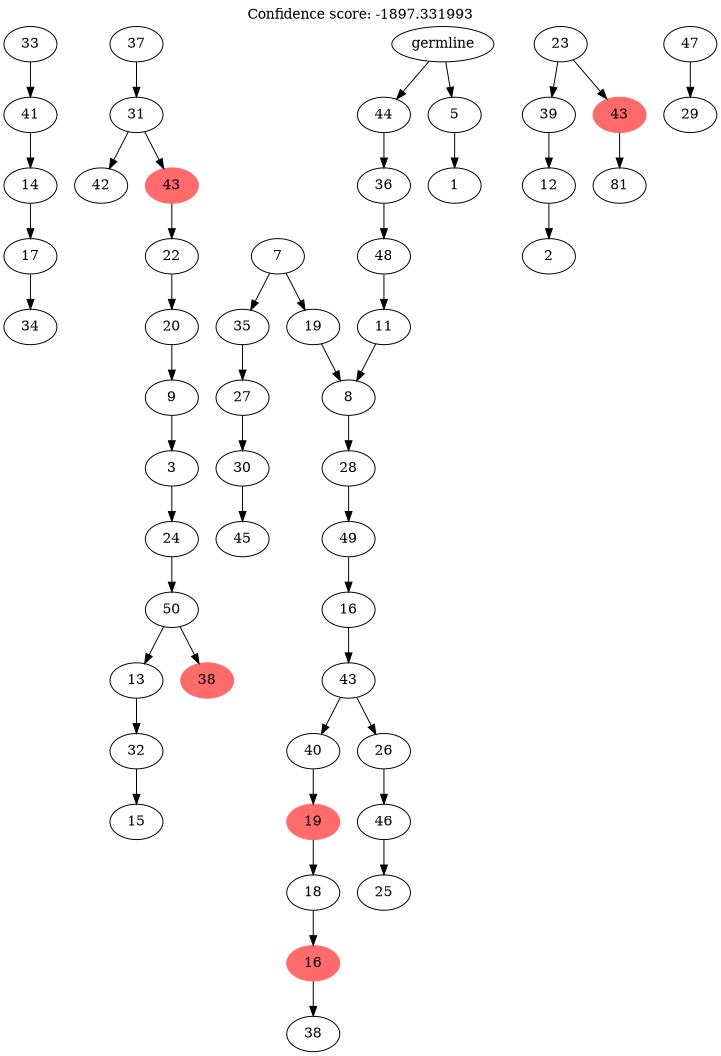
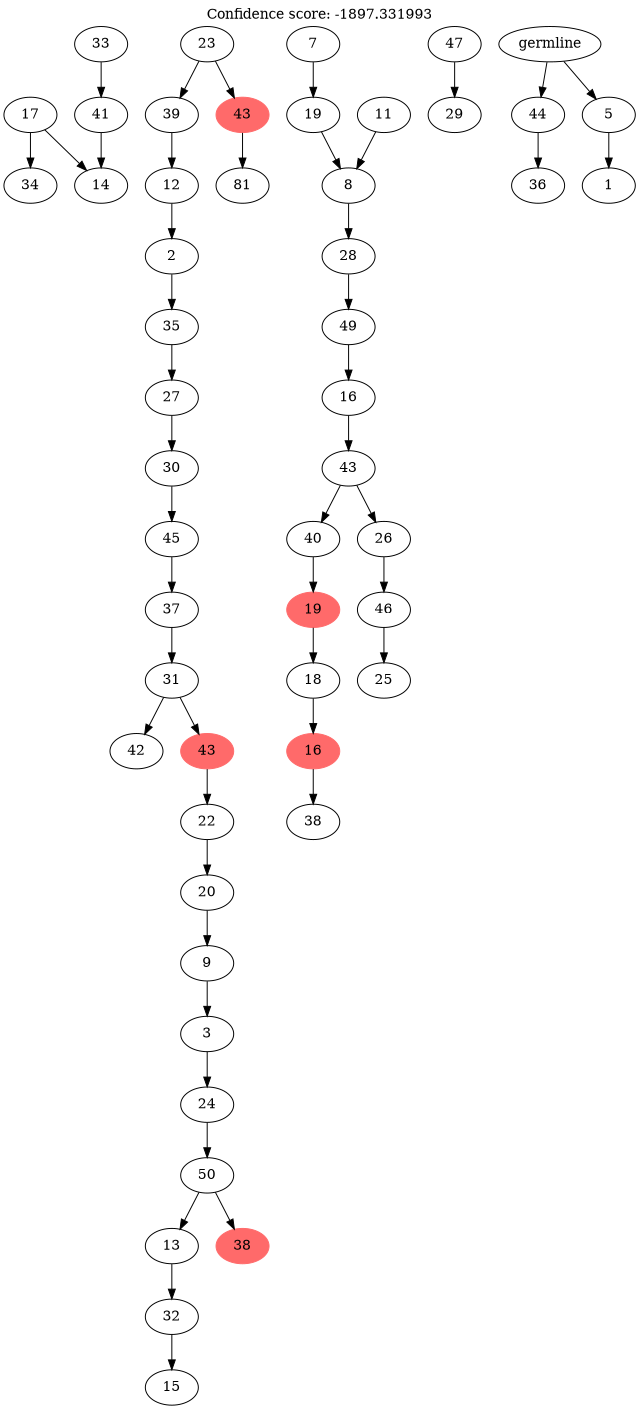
edge "14" -> "17": reversed
node "48": removed
edge "7" -> "35": now "2" -> "35"
edge "45" -> "37": added
